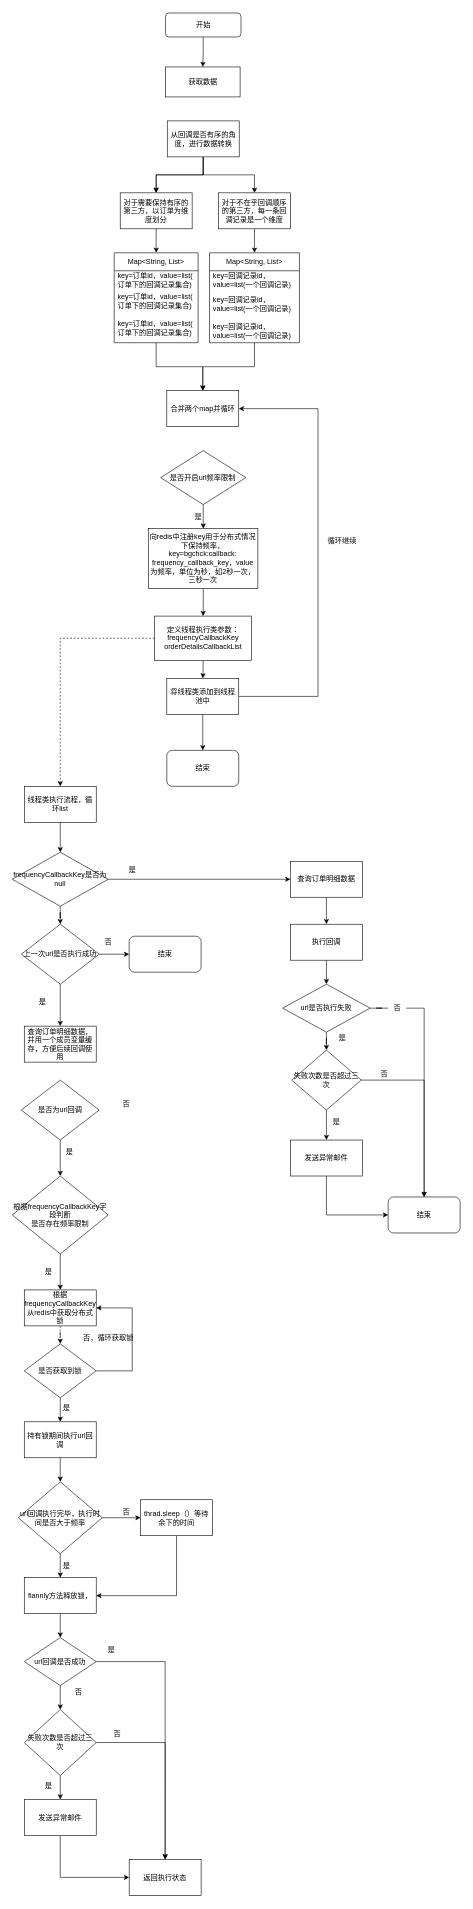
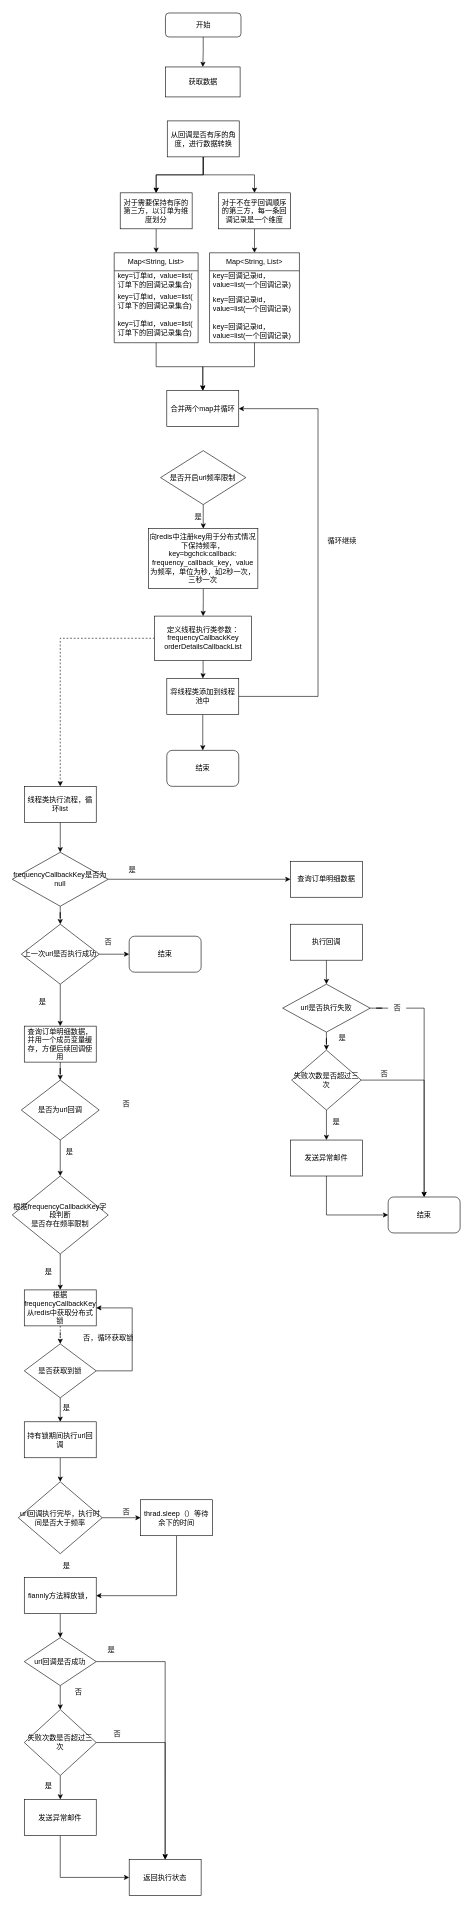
edge "查询订单明细数据" -> "执行回调": removed
edge "查询订单明细数据，并用一个成员变量缓存，方便后续回调使用" -> "是否为url回调": added
edge "url回调执行完毕，执行时间是否大于频率" -> "fiannly方法释放锁，": removed
